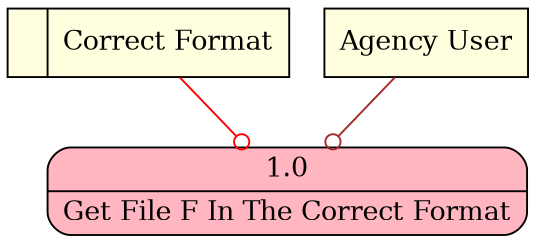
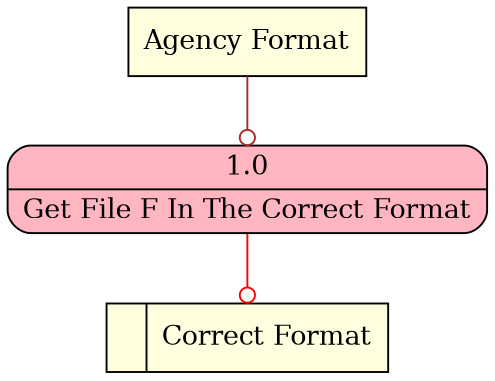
node "Agency User": label "Agency User" -> "Agency Format"
edge "Correct Format" -> "1.0": reversed
